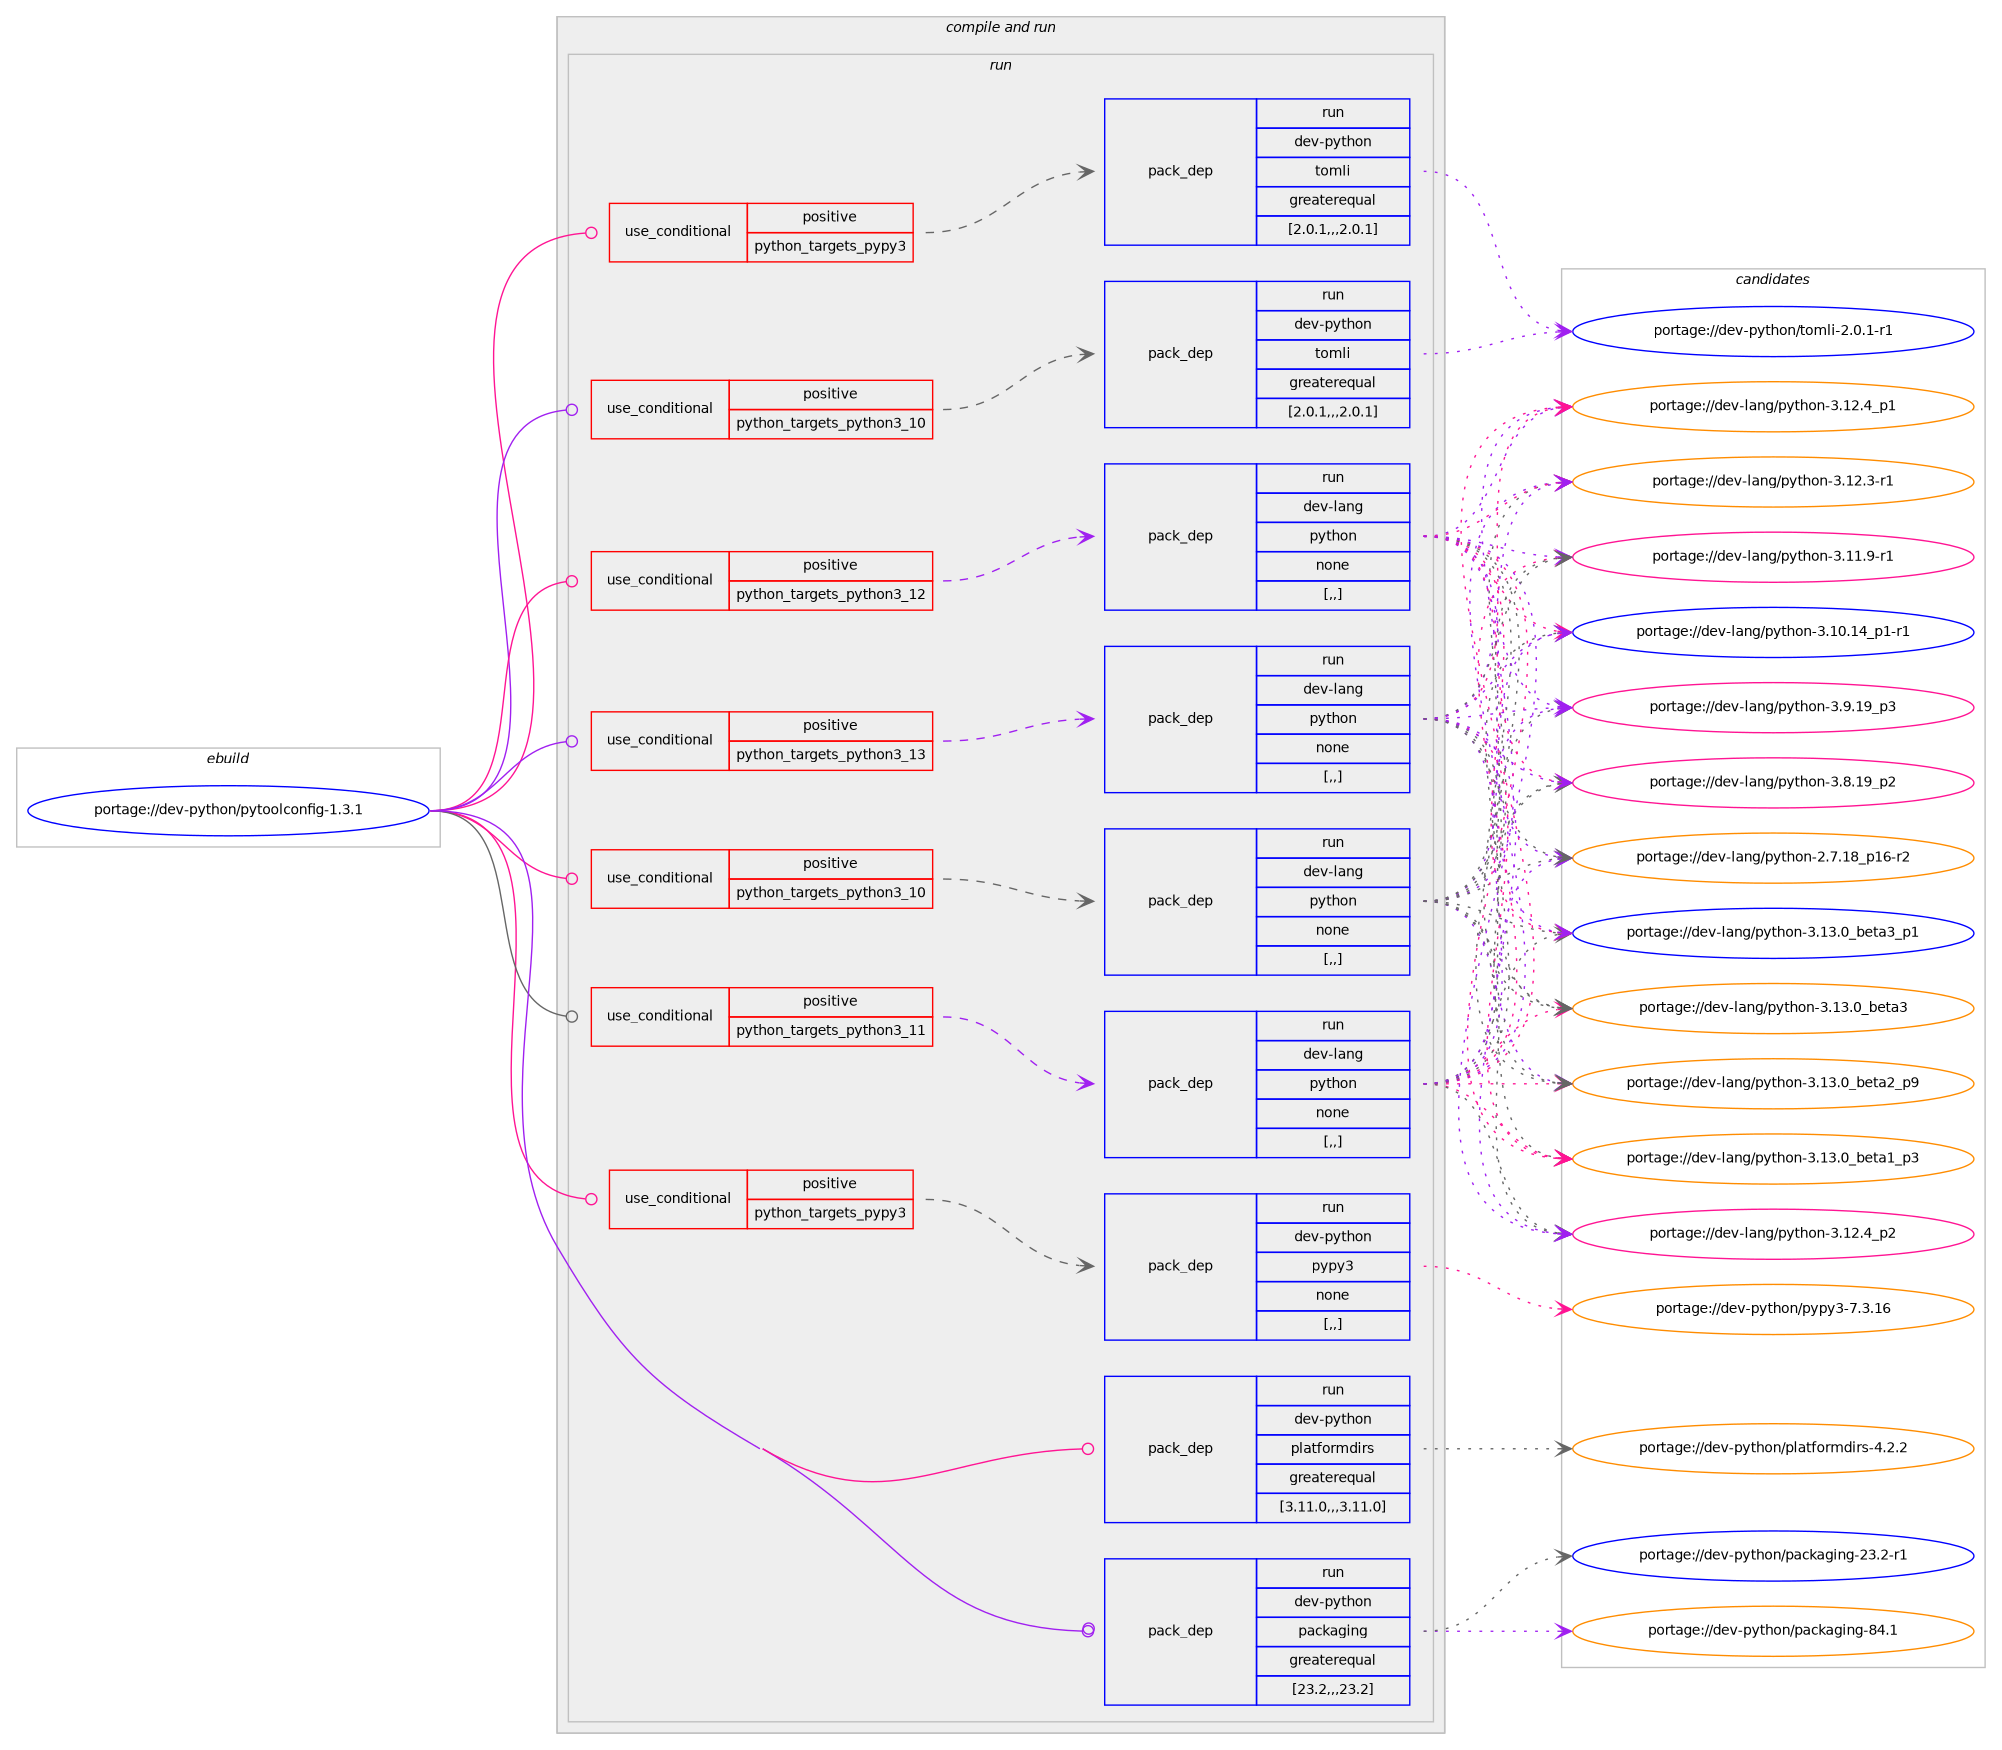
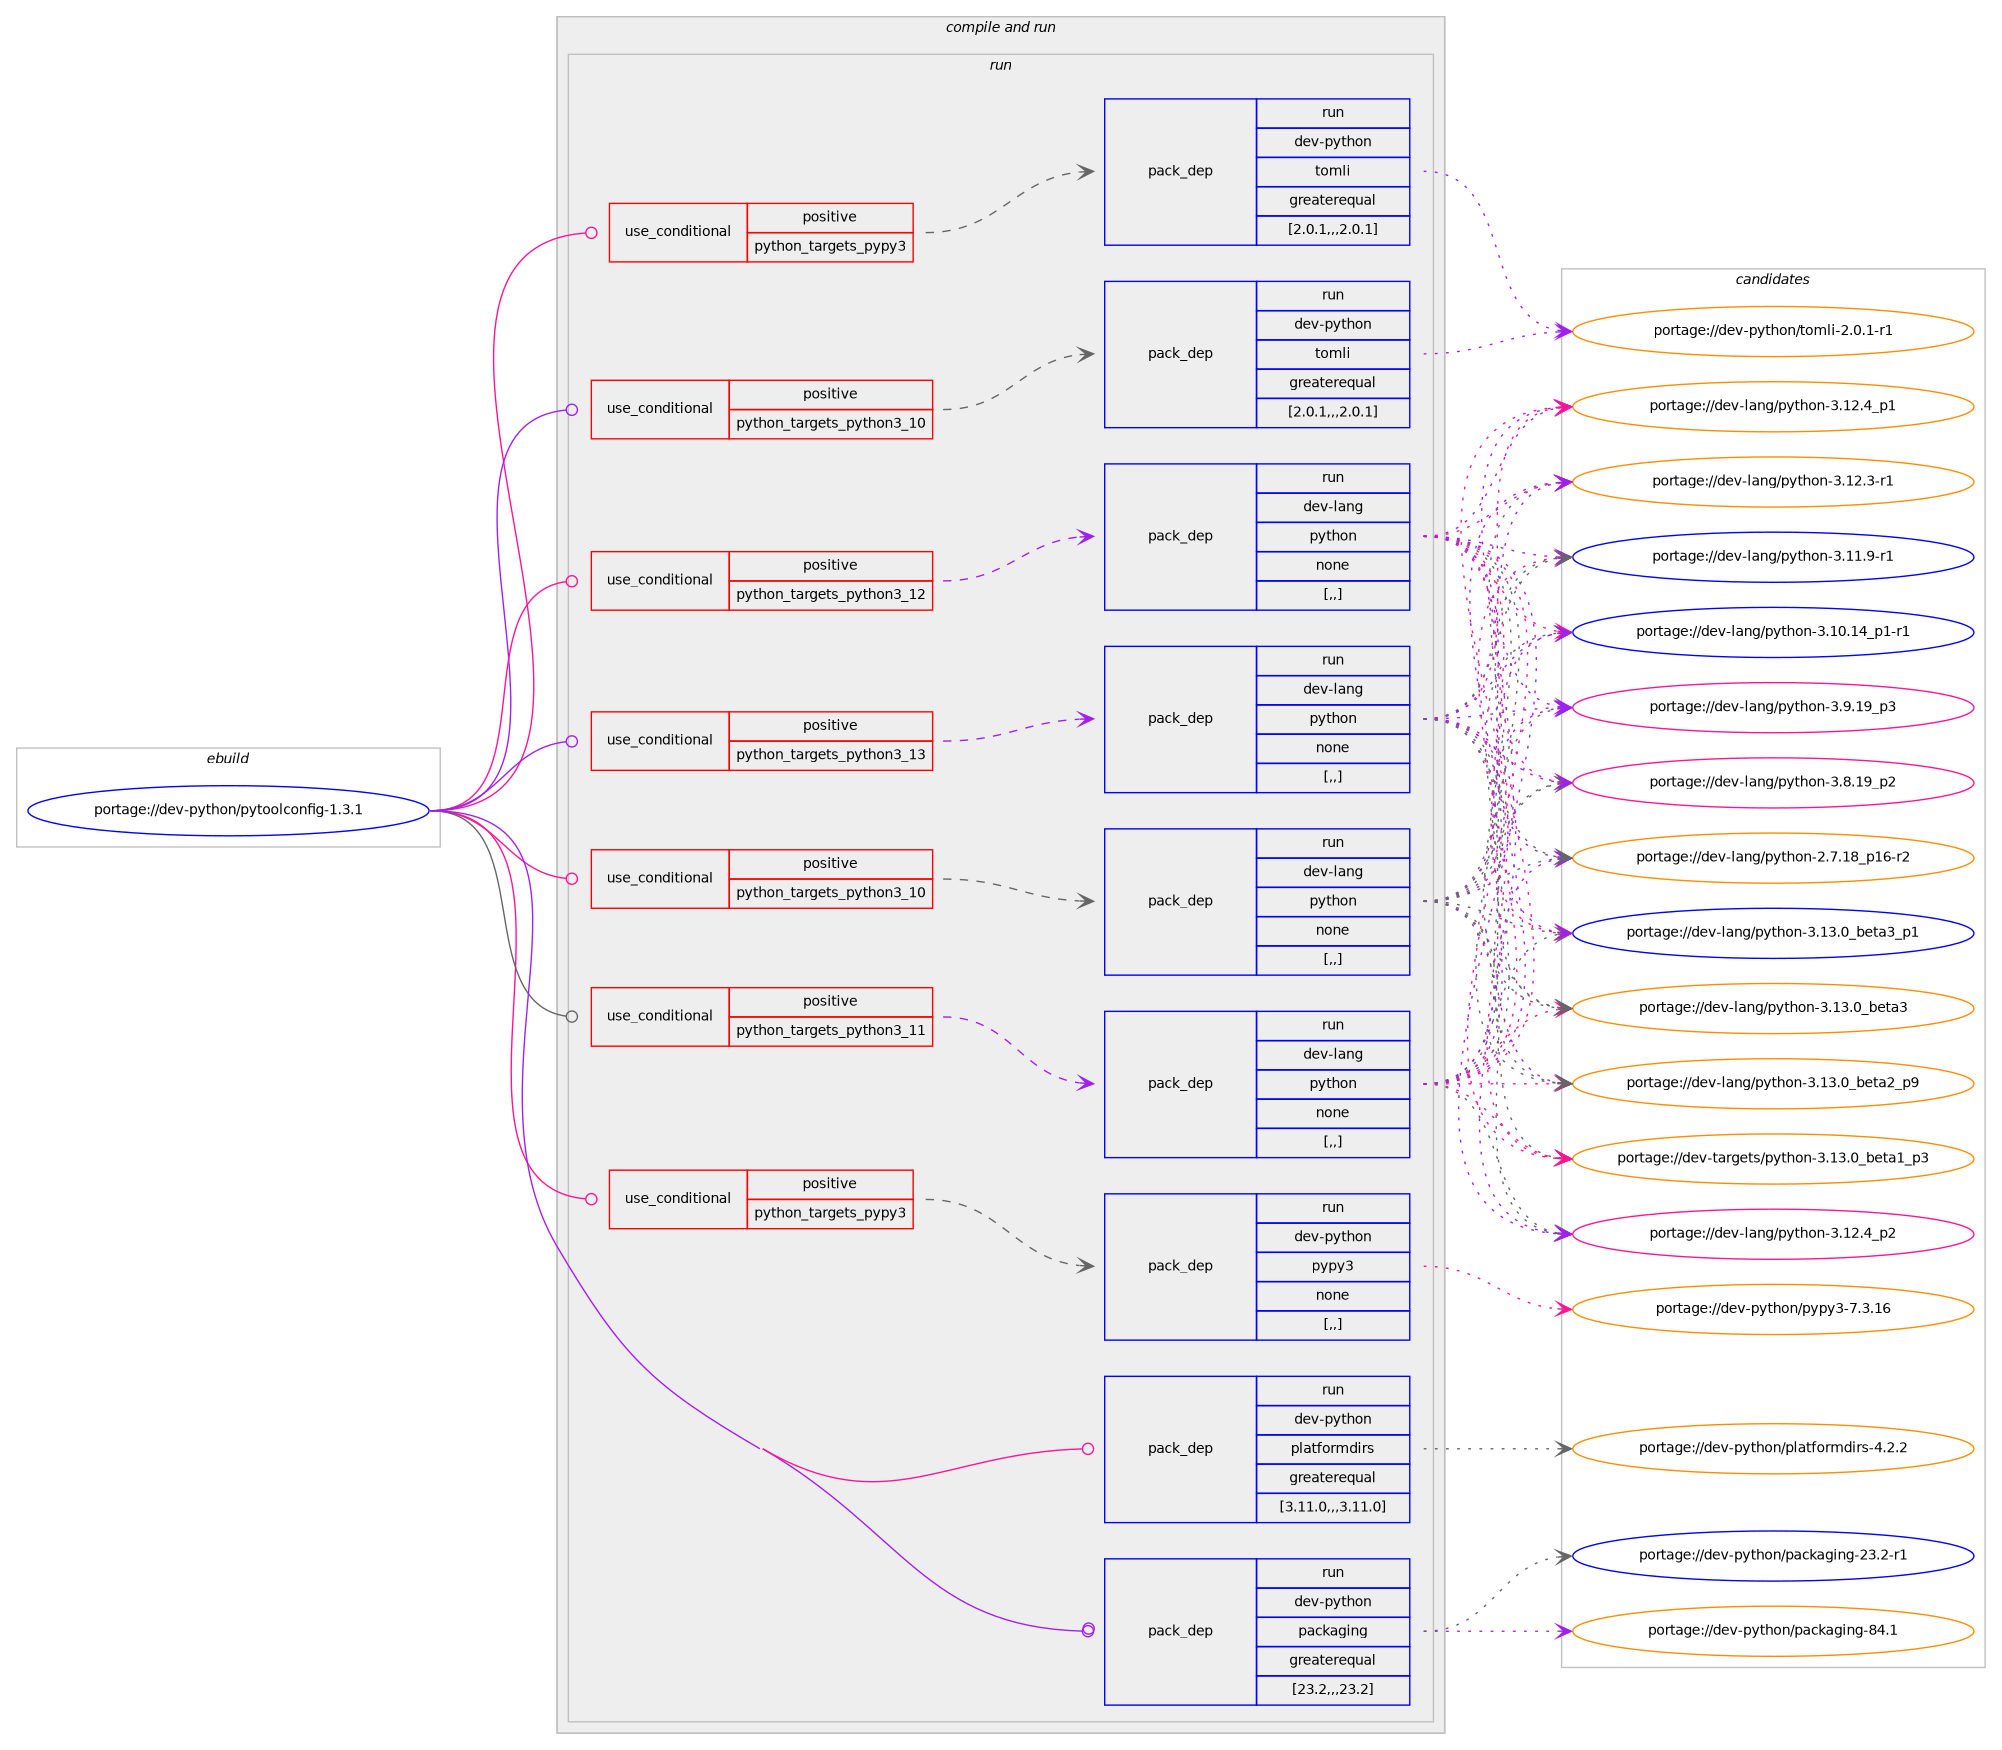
node "portage://dev-python/tomli-2.0.1-r1": color blue -> darkorange
node "portage://dev-lang/python-3.11.9-r1": color deeppink -> blue
node "portage://dev-lang/python-3.13.0_beta1_p3": label "portage://dev-lang/python-3.13.0_beta1_p3" -> "portage://dev-targets/python-3.13.0_beta1_p3"
